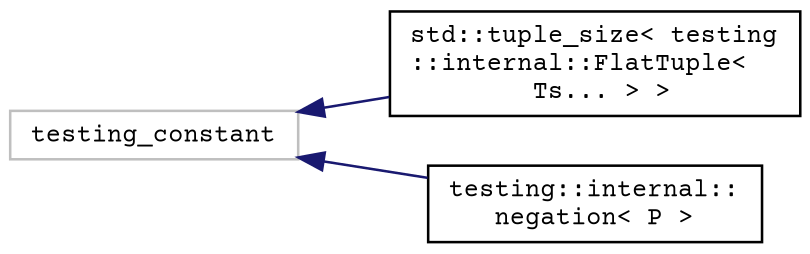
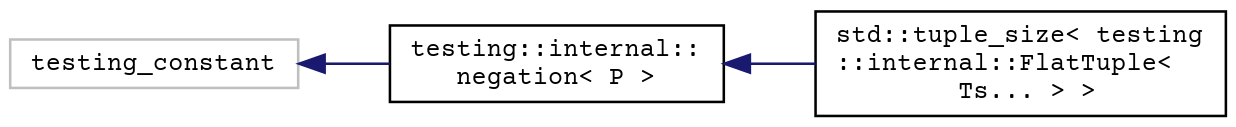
edge "std::tuple_size< testing ::internal::FlatTuple< Ts... > >" -> "testing_constant": now "std::tuple_size< testing ::internal::FlatTuple< Ts... > >" -> "testing::internal:: negation< P >"
